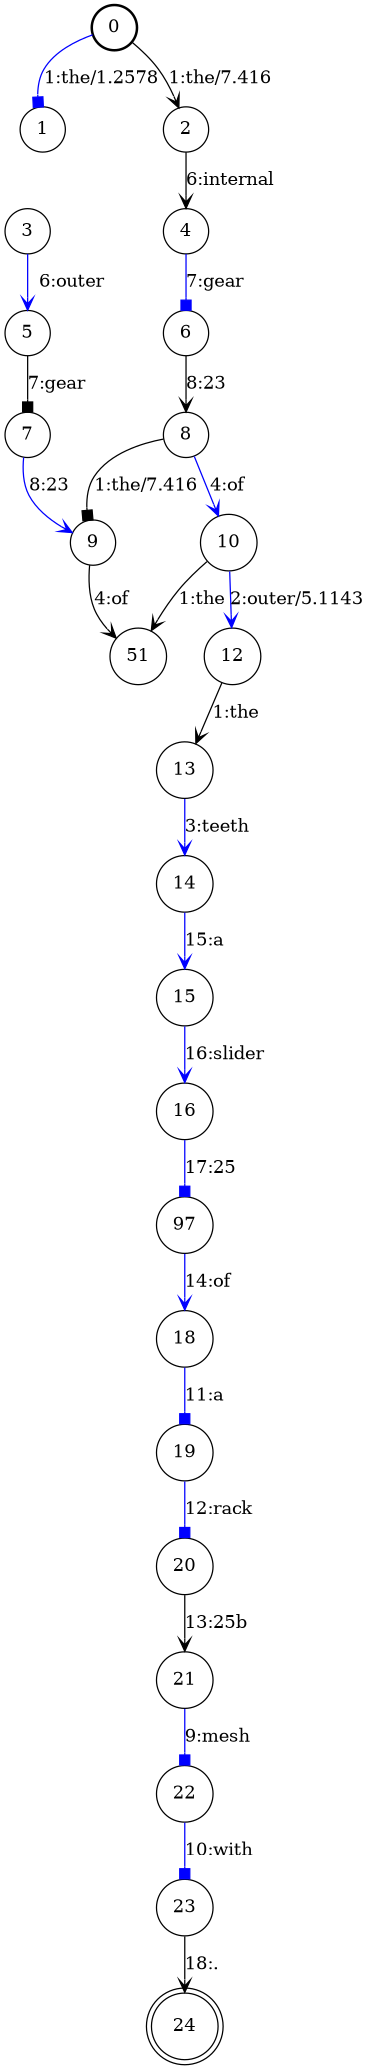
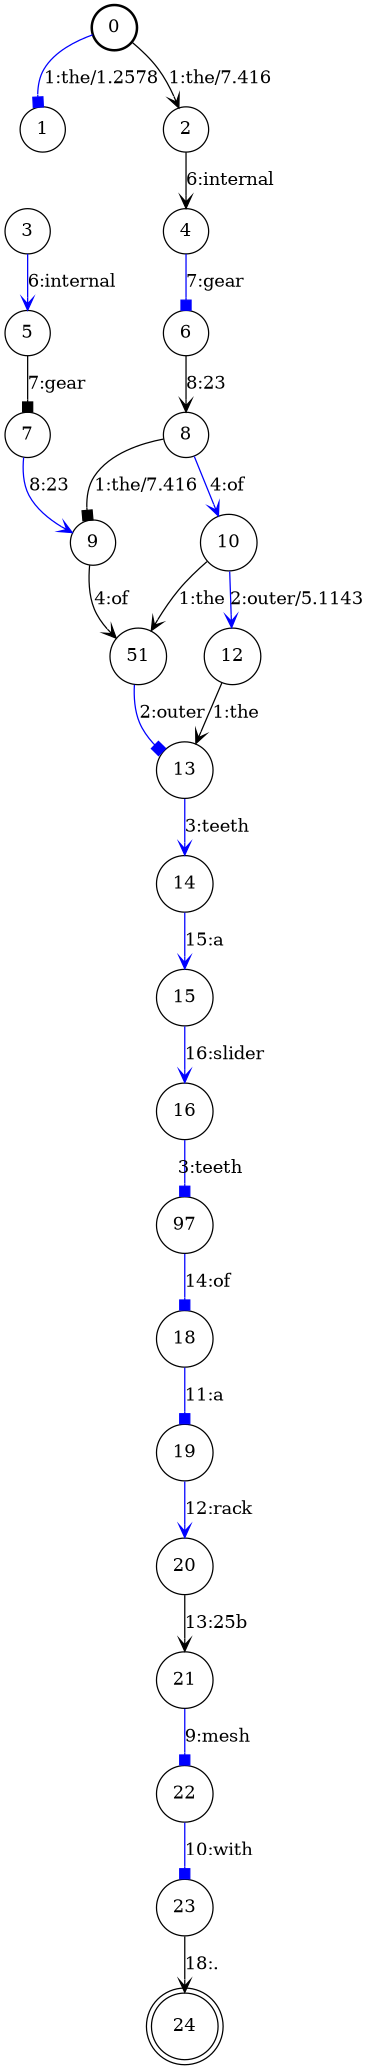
edge "3" -> "5": label "6:outer" -> "6:internal"
edge "51" -> "13": added, label "2:outer"
edge "16" -> "97": label "17:25" -> "3:teeth"
edge "97" -> "18": arrowhead vee -> box
edge "19" -> "20": arrowhead box -> vee
